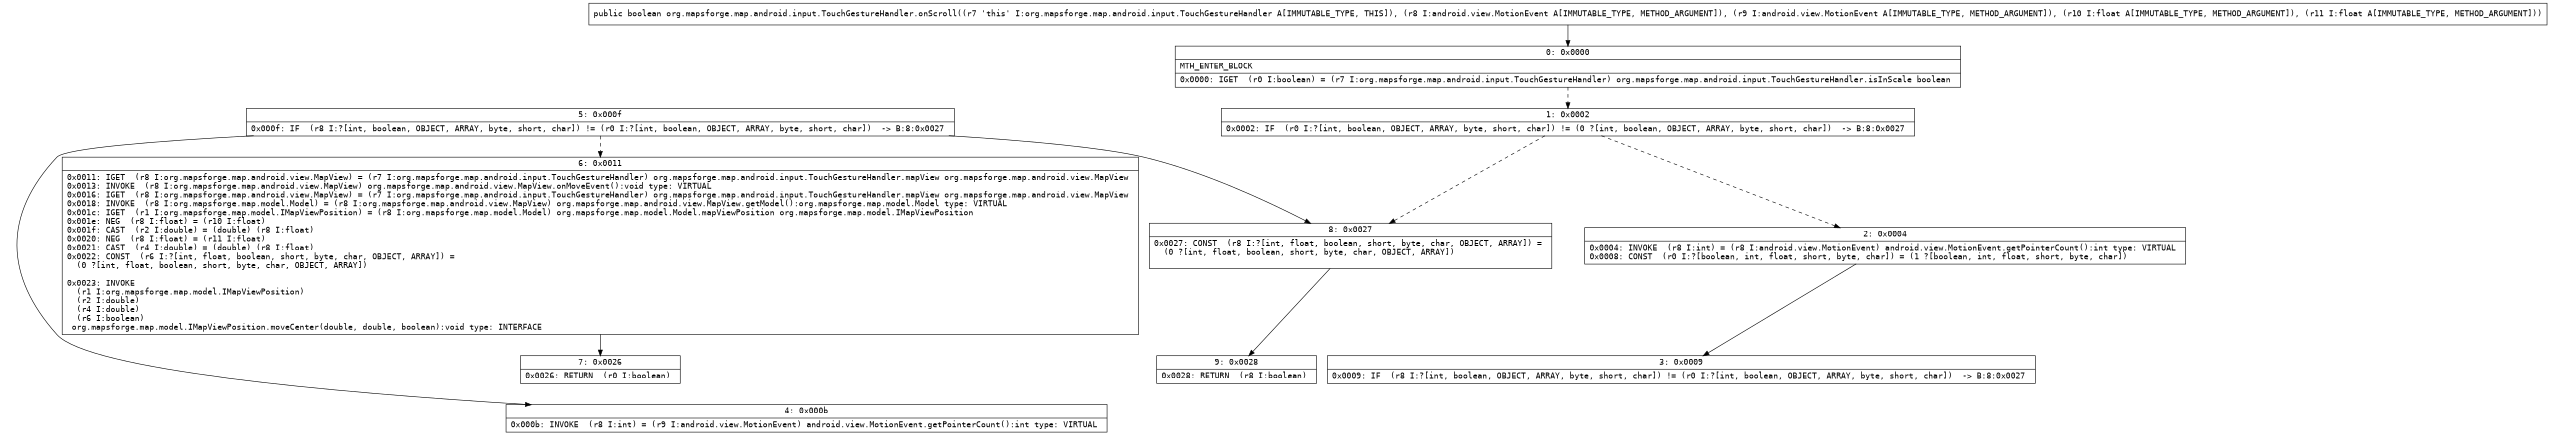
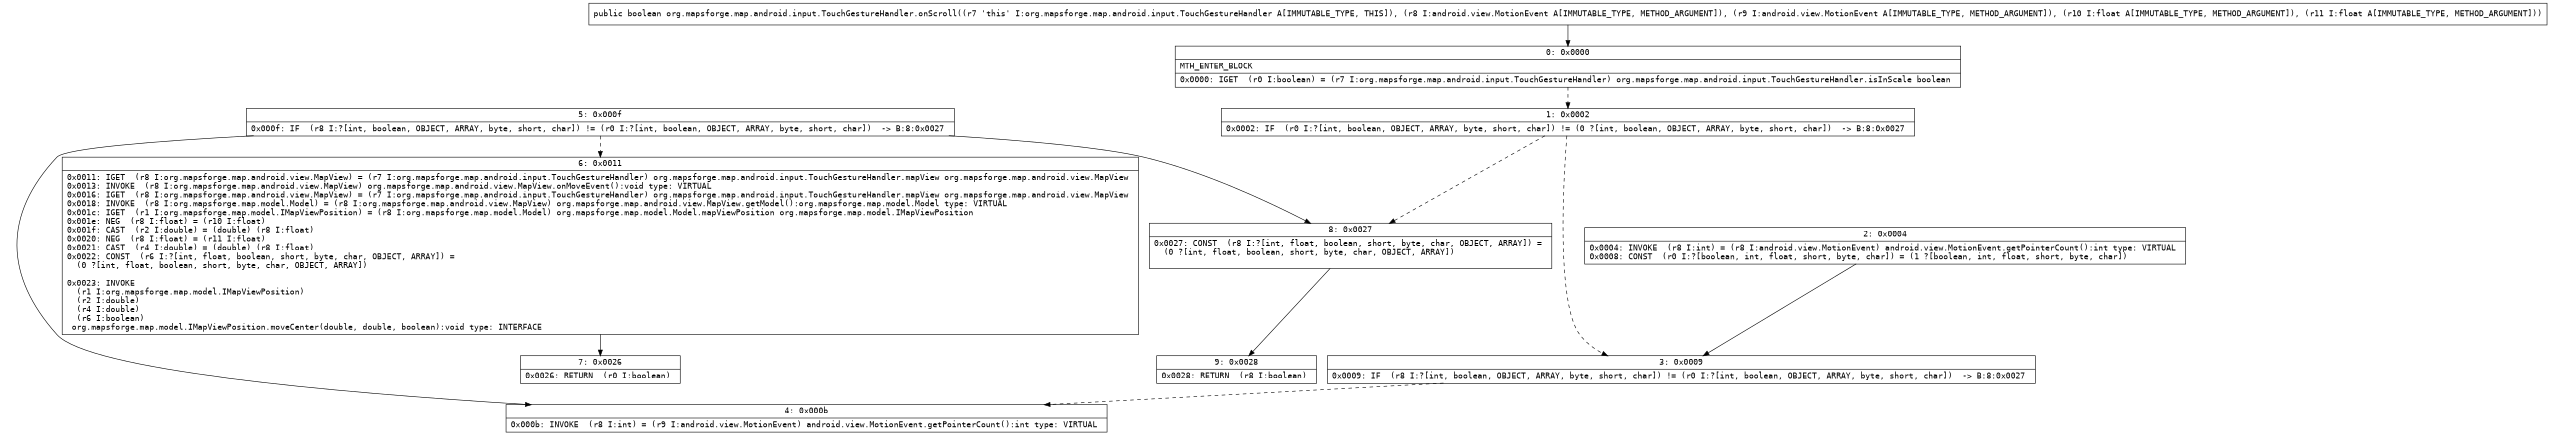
edge "1: 0x0002" -> "2: 0x0004": now "1: 0x0002" -> "3: 0x0009"
edge "3: 0x0009" -> "4: 0x000b": added
